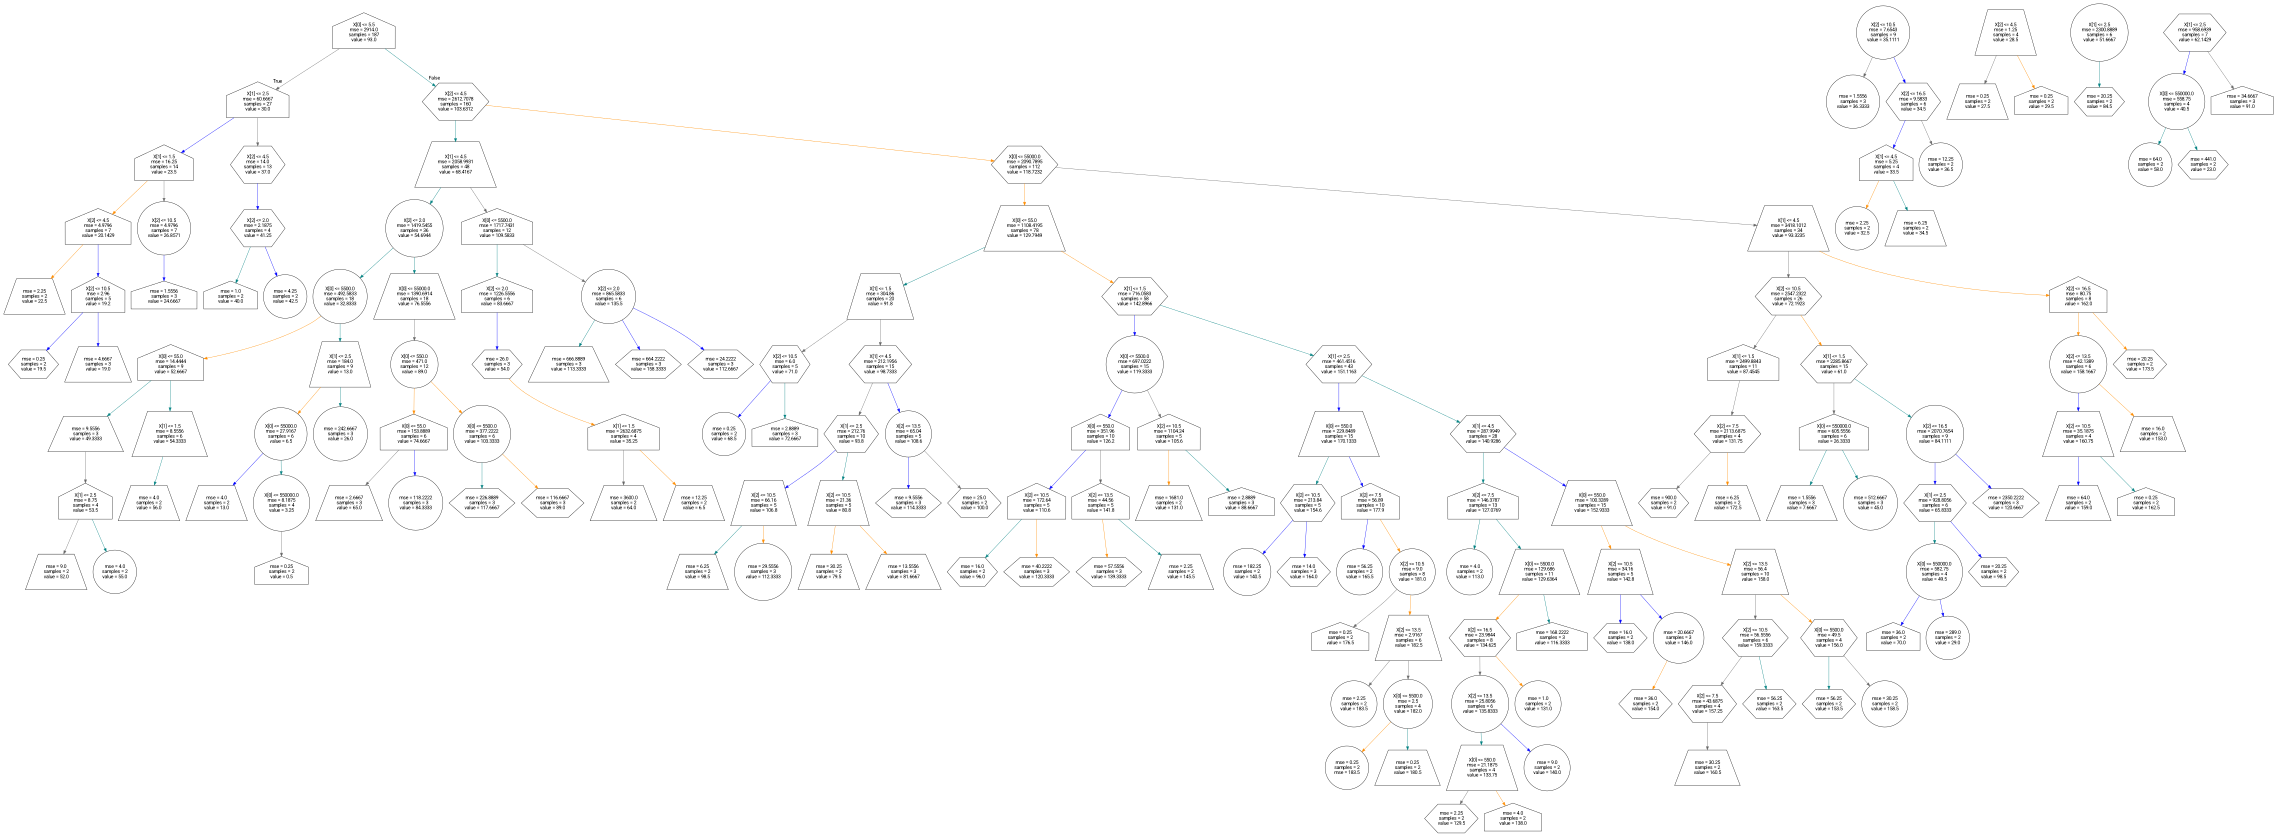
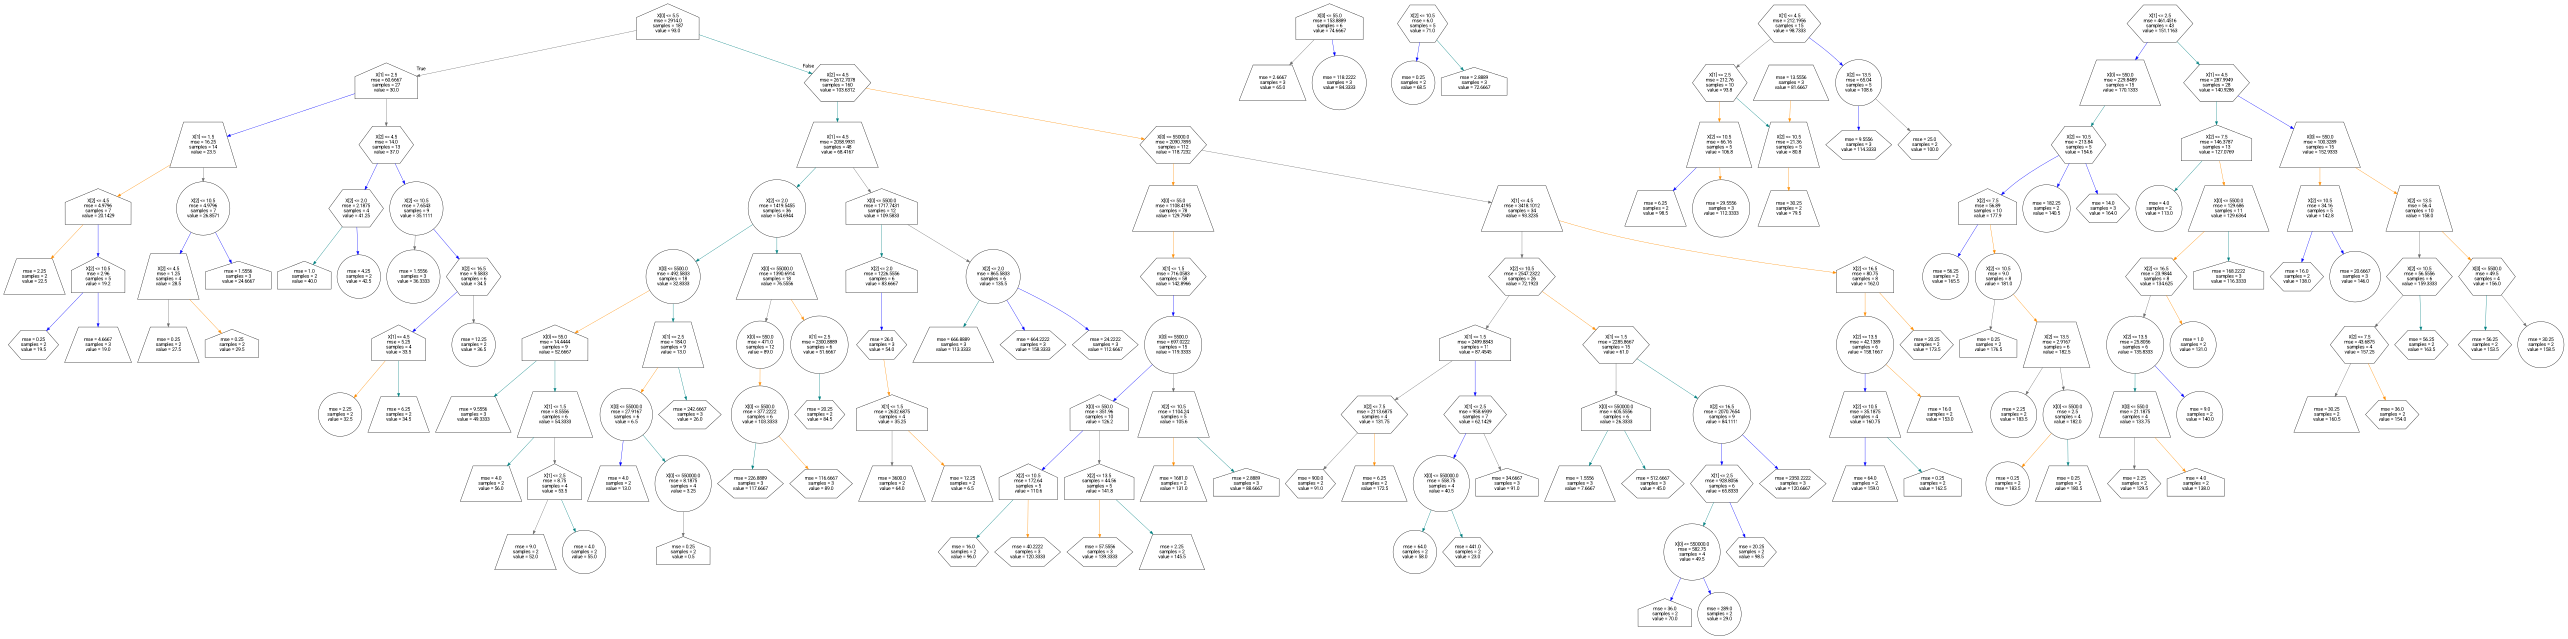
node "X[1] <= 1.5 mse = 16.25 samples = 14 value = 23.5": shape house -> trapezium
edge "X[2] <= 4.5 mse = 14.0 samples = 13 value = 37.0" -> "X[2] <= 10.5 mse = 7.6543 samples = 9 value = 35.1111": added
edge "X[2] <= 10.5 mse = 4.9796 samples = 7 value = 26.8571" -> "X[2] <= 4.5 mse = 1.25 samples = 4 value = 28.5": added
node "X[1] <= 1.5 mse = 304.86 samples = 20 value = 91.8": removed
edge "X[0] <= 55000.0 mse = 1390.6914 samples = 18 value = 76.5556" -> "X[1] <= 2.5 mse = 2300.8889 samples = 6 value = 51.6667": added
edge "X[1] <= 1.5 mse = 716.0583 samples = 58 value = 142.8966" -> "X[1] <= 2.5 mse = 461.4516 samples = 43 value = 151.1163": removed
edge "X[1] <= 1.5 mse = 2499.8843 samples = 11 value = 87.4545" -> "X[1] <= 2.5 mse = 958.6939 samples = 7 value = 62.1429": added
edge "X[0] <= 550.0 mse = 471.0 samples = 12 value = 89.0" -> "X[0] <= 55.0 mse = 153.8889 samples = 6 value = 74.6667": removed
node "mse = 242.6667 samples = 3 value = 26.0": shape circle -> hexagon
node "X[2] <= 10.5 mse = 1104.24 samples = 5 value = 105.6": shape house -> trapezium
edge "mse = 9.5556 samples = 3 value = 49.3333" -> "X[1] <= 2.5 mse = 8.75 samples = 4 value = 53.5": now "X[1] <= 1.5 mse = 8.5556 samples = 6 value = 54.3333" -> "X[1] <= 2.5 mse = 8.75 samples = 4 value = 53.5"
edge "X[1] <= 2.5 mse = 212.76 samples = 10 value = 93.8" -> "X[2] <= 10.5 mse = 66.16 samples = 5 value = 106.8": color blue -> darkorange
edge "X[0] <= 550.0 mse = 229.8489 samples = 15 value = 170.1333" -> "X[2] <= 7.5 mse = 56.89 samples = 10 value = 177.9": now "X[2] <= 10.5 mse = 213.84 samples = 5 value = 154.6" -> "X[2] <= 7.5 mse = 56.89 samples = 10 value = 177.9"
node "X[2] <= 13.5 mse = 44.56 samples = 5 value = 141.8": label "X[2] <= 13.5 mse = 44.56 samples = 5 value = 141.8" -> "X[2] <= 13.5 samples = 44.56 samples = 5 value = 141.8"
node "mse = 512.6667 samples = 3 value = 45.0": shape circle -> hexagon
edge "X[2] <= 7.5 mse = 146.3787 samples = 13 value = 127.0769" -> "X[0] <= 5500.0 mse = 129.686 samples = 11 value = 129.6364": color teal -> darkorange
edge "X[2] <= 10.5 mse = 66.16 samples = 5 value = 106.8" -> "mse = 6.25 samples = 2 value = 98.5": color teal -> blue
edge "X[2] <= 10.5 mse = 21.36 samples = 5 value = 80.8" -> "mse = 13.5556 samples = 3 value = 81.6667": reversed
edge "mse = 20.6667 samples = 3 value = 146.0" -> "mse = 36.0 samples = 2 value = 154.0": now "X[2] <= 7.5 mse = 43.6875 samples = 4 value = 157.25" -> "mse = 36.0 samples = 2 value = 154.0"
